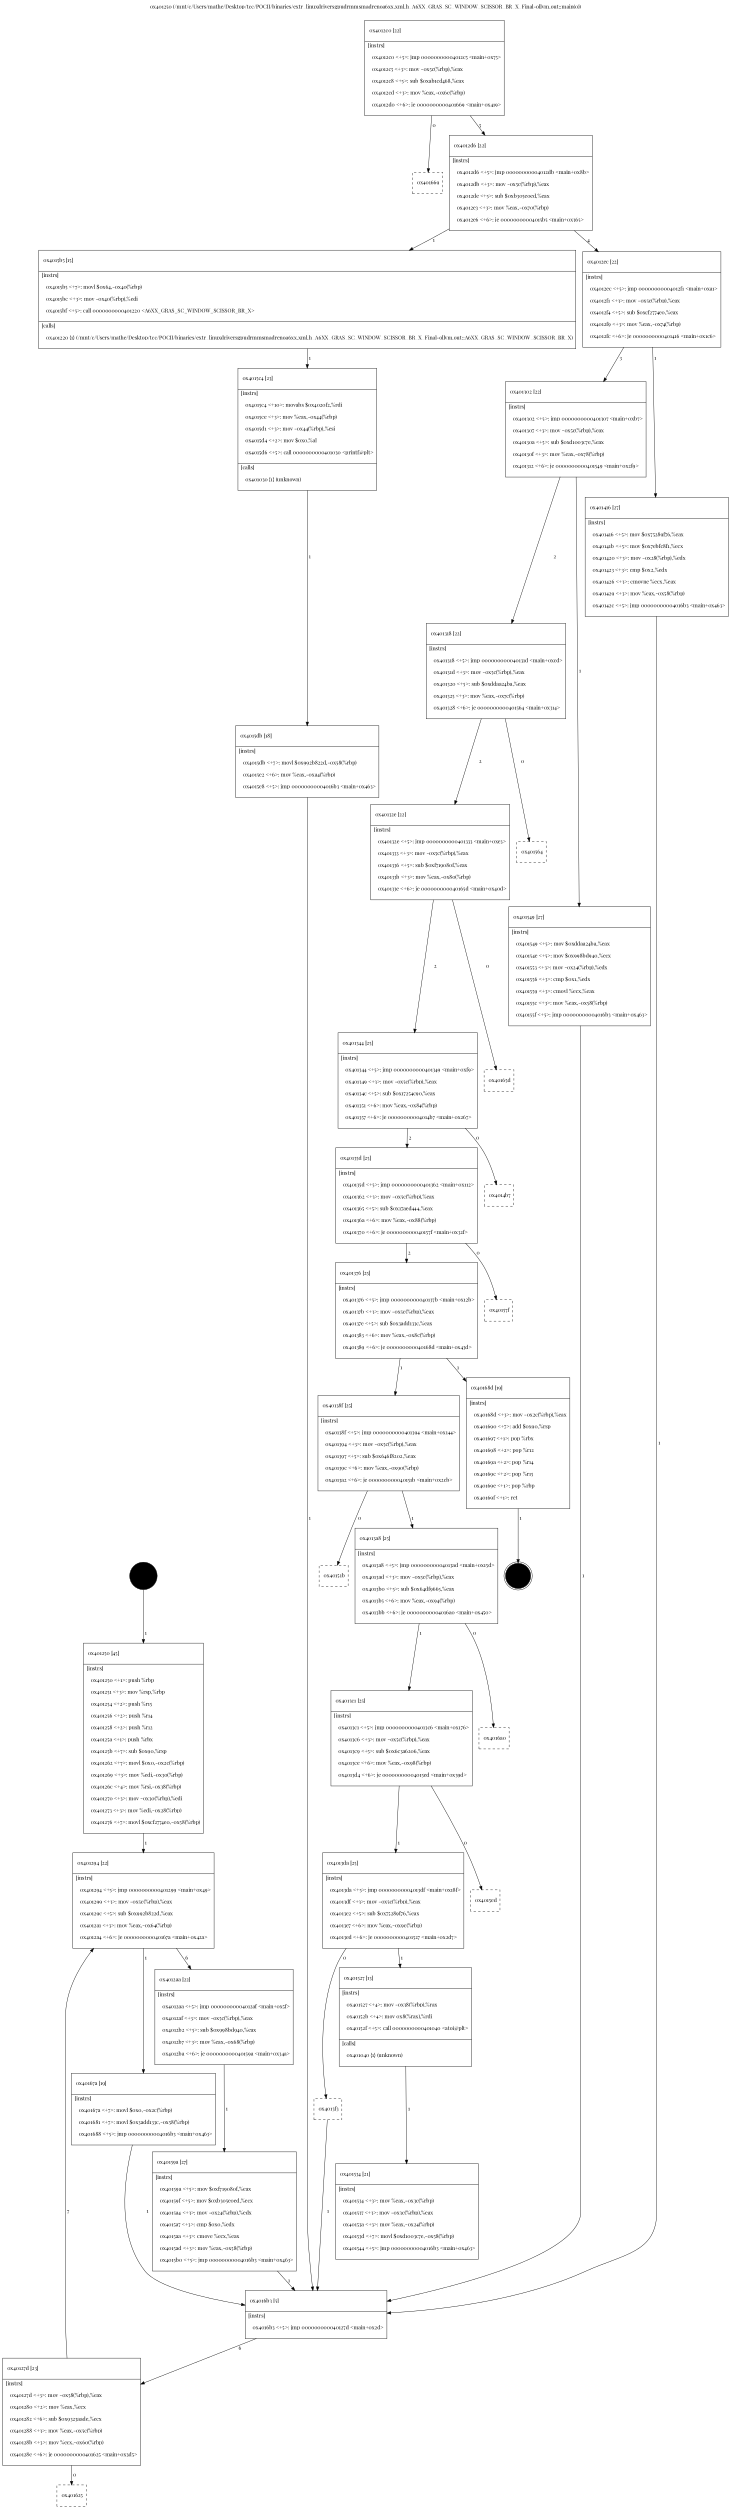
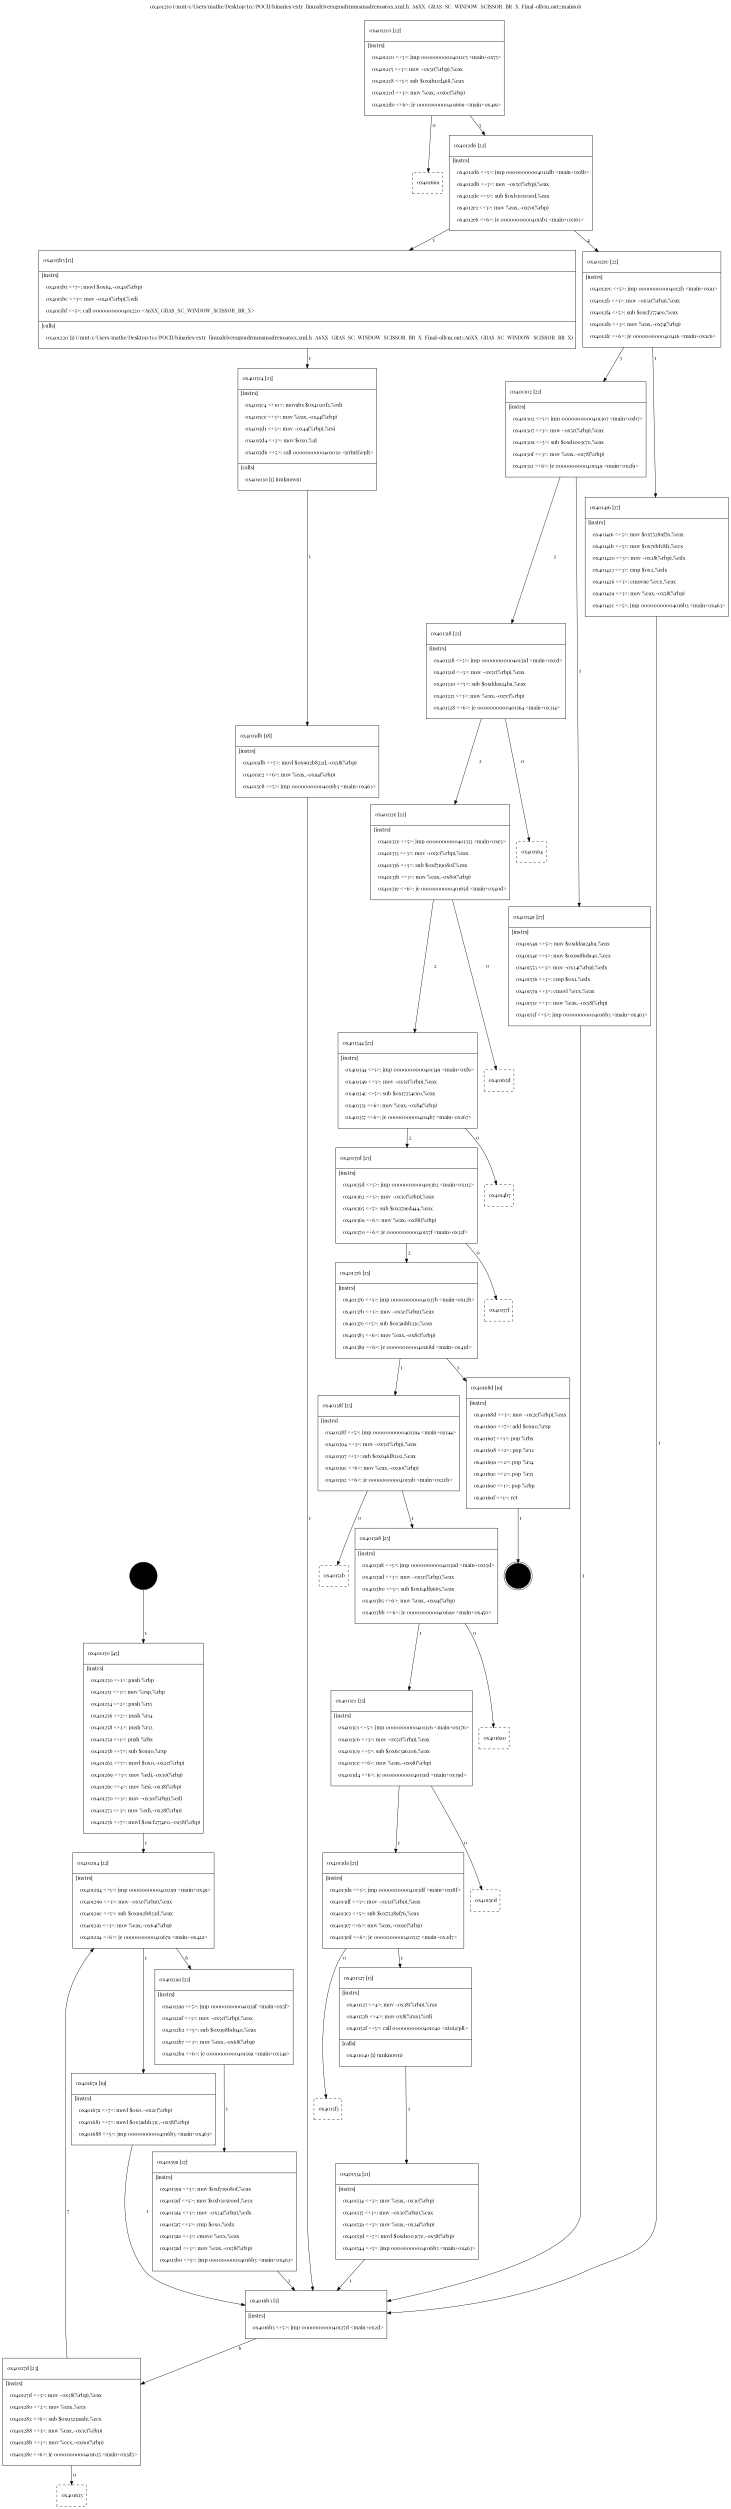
edge "0x4013f3" -> "0x4016b3 [5]": now "0x401534 [21]" -> "0x4016b3 [5]"
